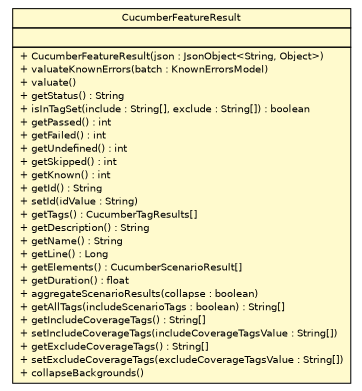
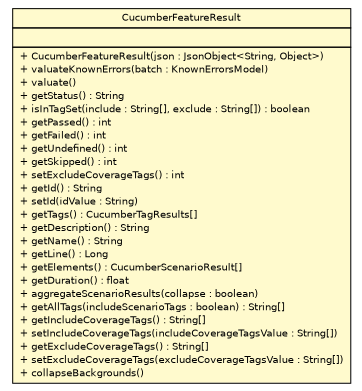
node "CucumberFeatureResult": text "+ getKnown() : int" -> "+ setExcludeCoverageTags() : int"
